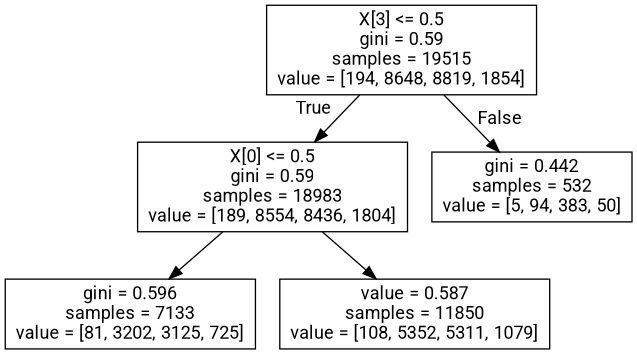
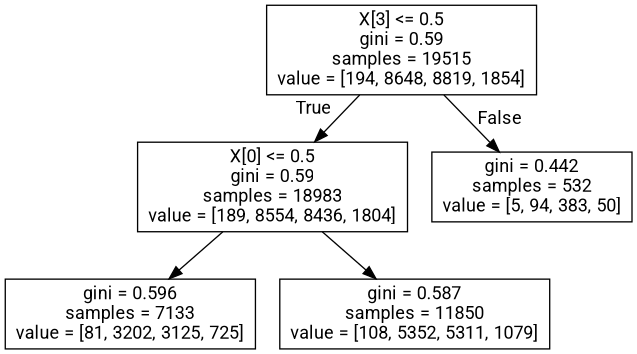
node "value = 0.587 samples = 11850 value = [108, 5352, 5311, 1079]": label "value = 0.587 samples = 11850 value = [108, 5352, 5311, 1079]" -> "gini = 0.587 samples = 11850 value = [108, 5352, 5311, 1079]"
